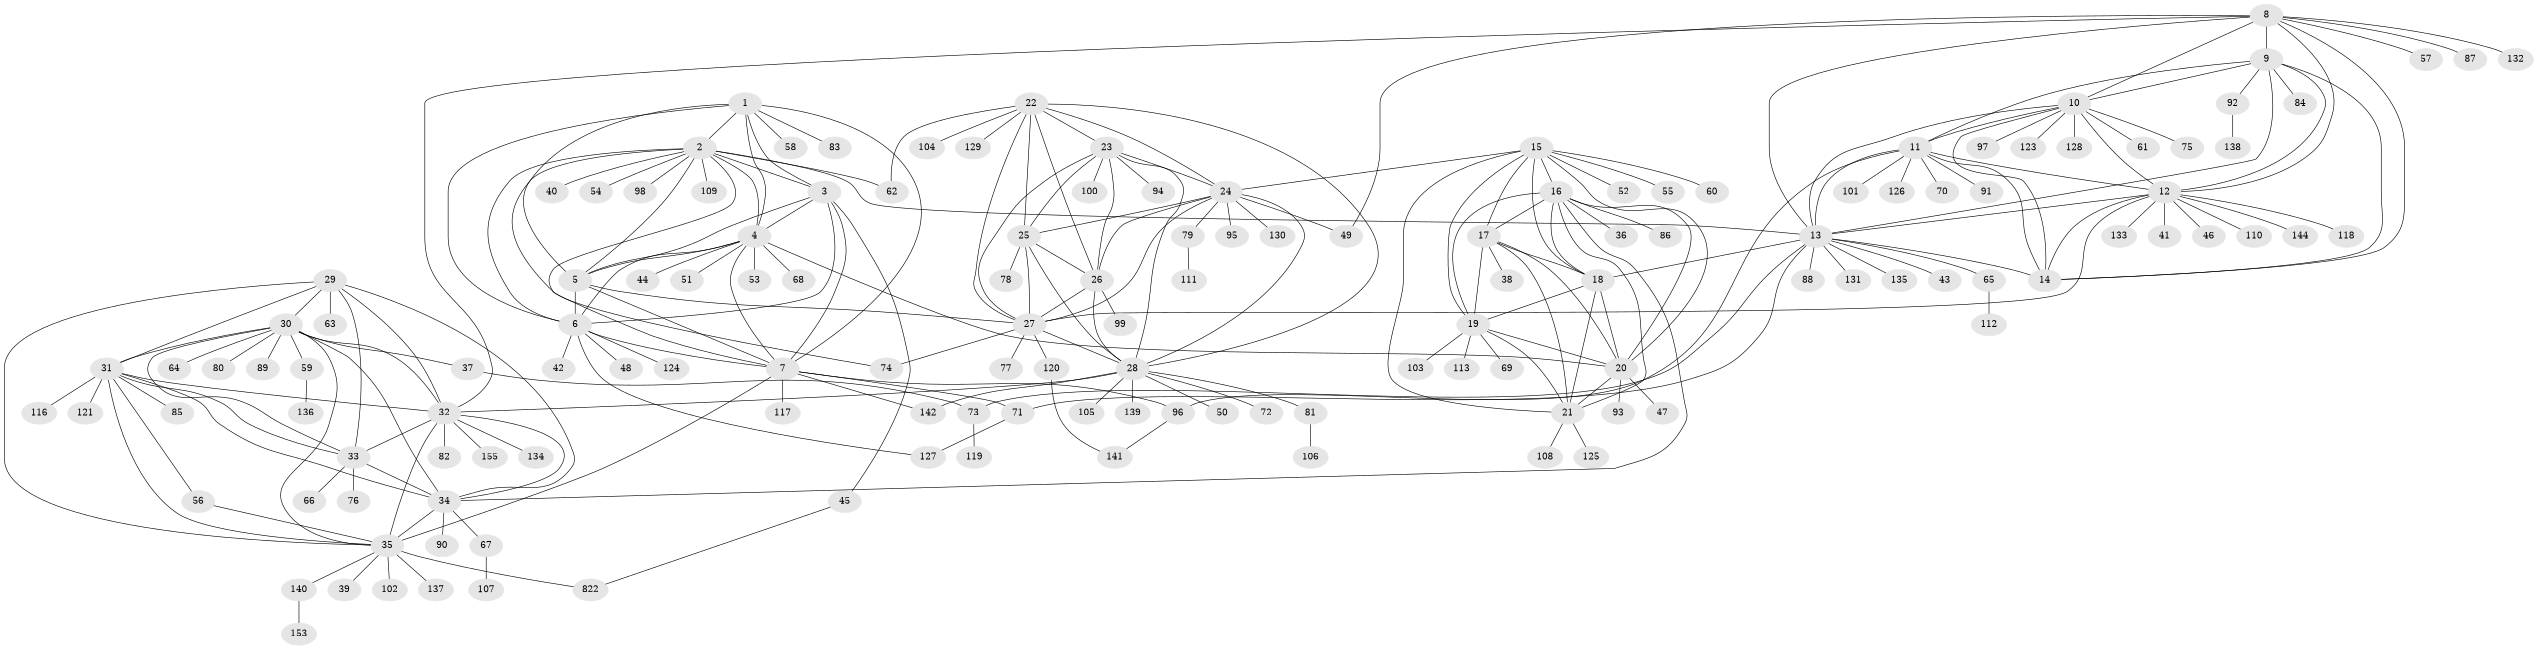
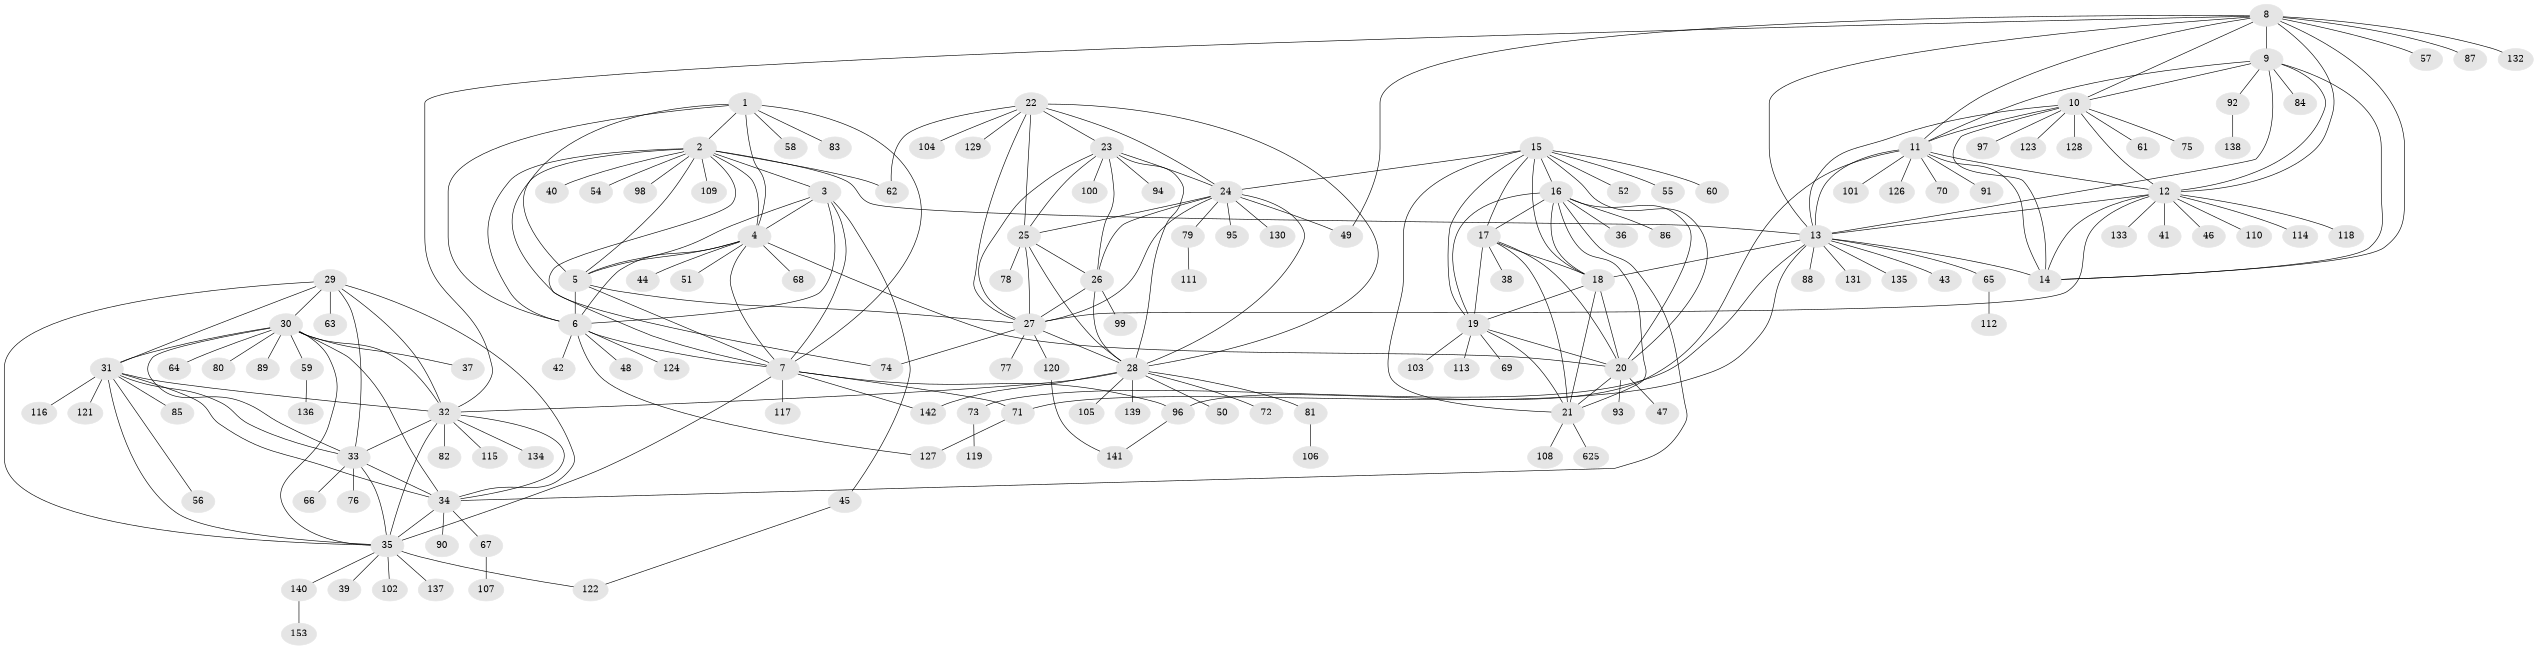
edge "8" -- "11": added
edge "1" -- "3": removed
edge "22" -- "26": removed
node "144": label "144" -> "114"
node "53": removed
edge "37" -- "73": removed
node "155": label "155" -> "115"
node "125": label "125" -> "625"
edge "56" -- "35": now "33" -- "35"
node "822": label "822" -> "122"
